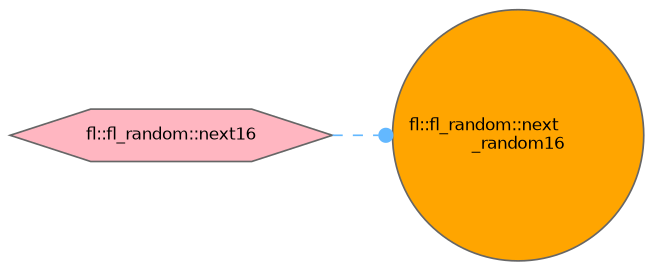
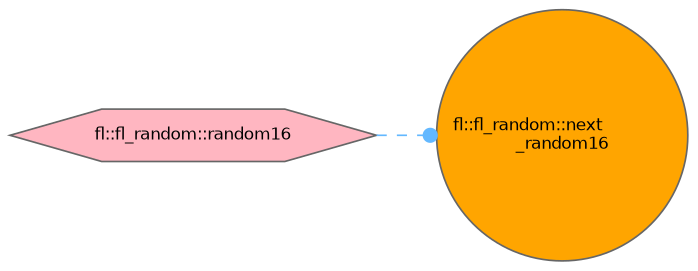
node "fl::fl_random::next16": label "fl::fl_random::next16" -> "fl::fl_random::random16"
